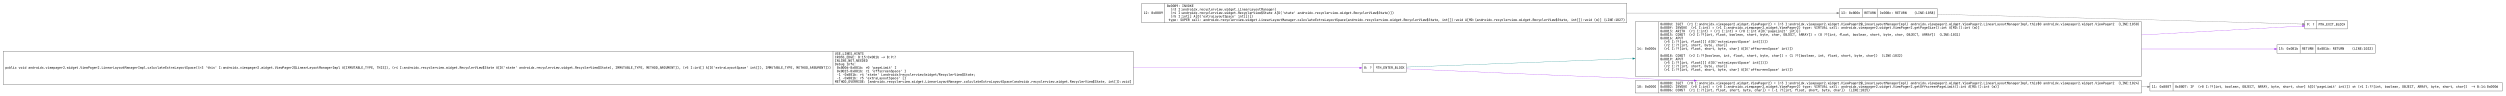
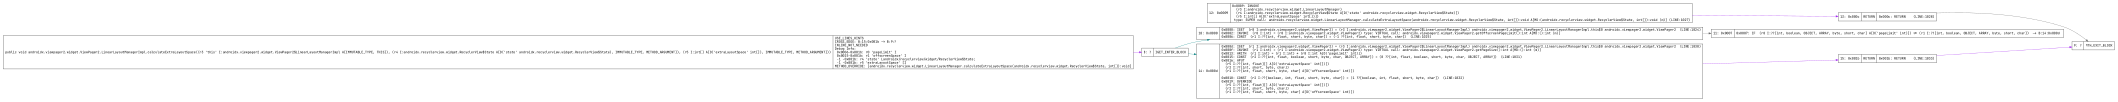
edge "12: 0x0009" -> "13: 0x000c": color gray40 -> purple
node "13: 0x000c": text "0x000c: RETURN    (LINE:1058)" -> "0x000c: RETURN    (LINE:1028)"
edge "14: 0x000d" -> "9: ?": now "15: 0x001b" -> "9: ?"
node "14: 0x000d": text "0x0019: APUT" -> "0x0019: OVERRIDE"
node "8: ?": text "MTH_ENTER_BLOCK" -> "IGET_ENTER_BLOCK"
edge "8: ?" -> "10: 0x0000": color purple -> teal
